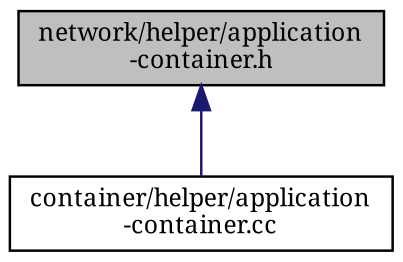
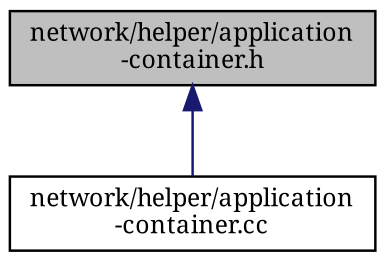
node "container/helper/application -container.cc": label "container/helper/application -container.cc" -> "network/helper/application -container.cc"
